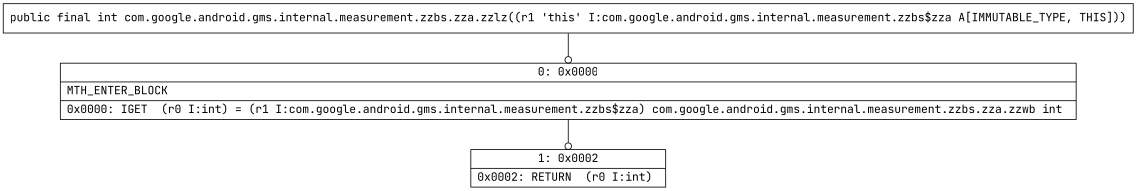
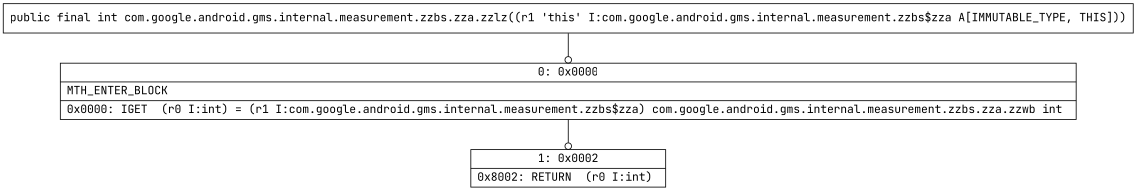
node "1: 0x0002": text "0x0002: RETURN  (r0 I:int)" -> "0x8002: RETURN  (r0 I:int)"
